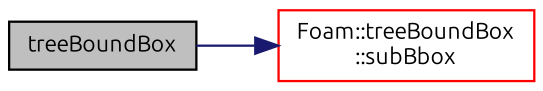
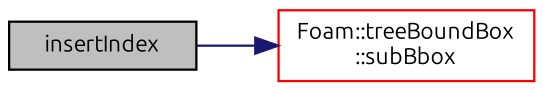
node "treeBoundBox": label "treeBoundBox" -> "insertIndex"
